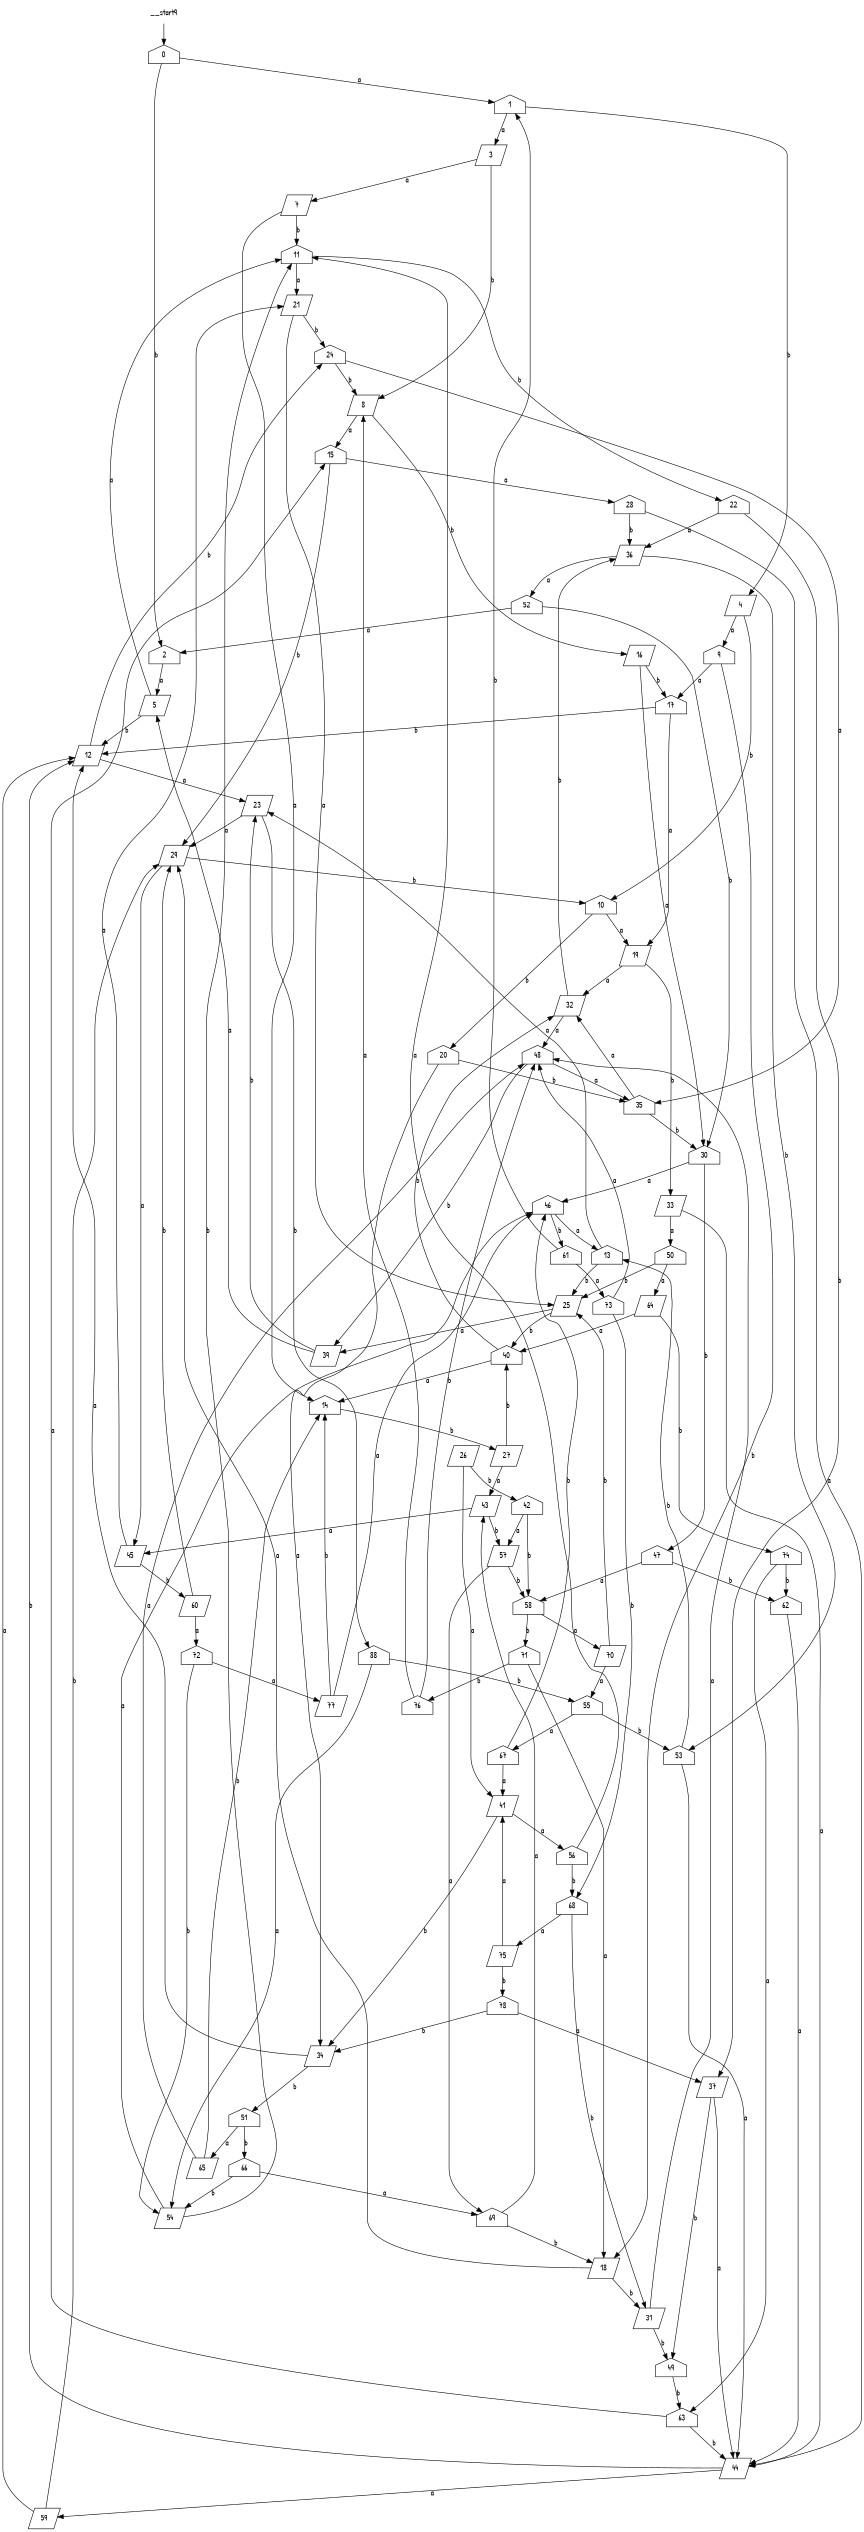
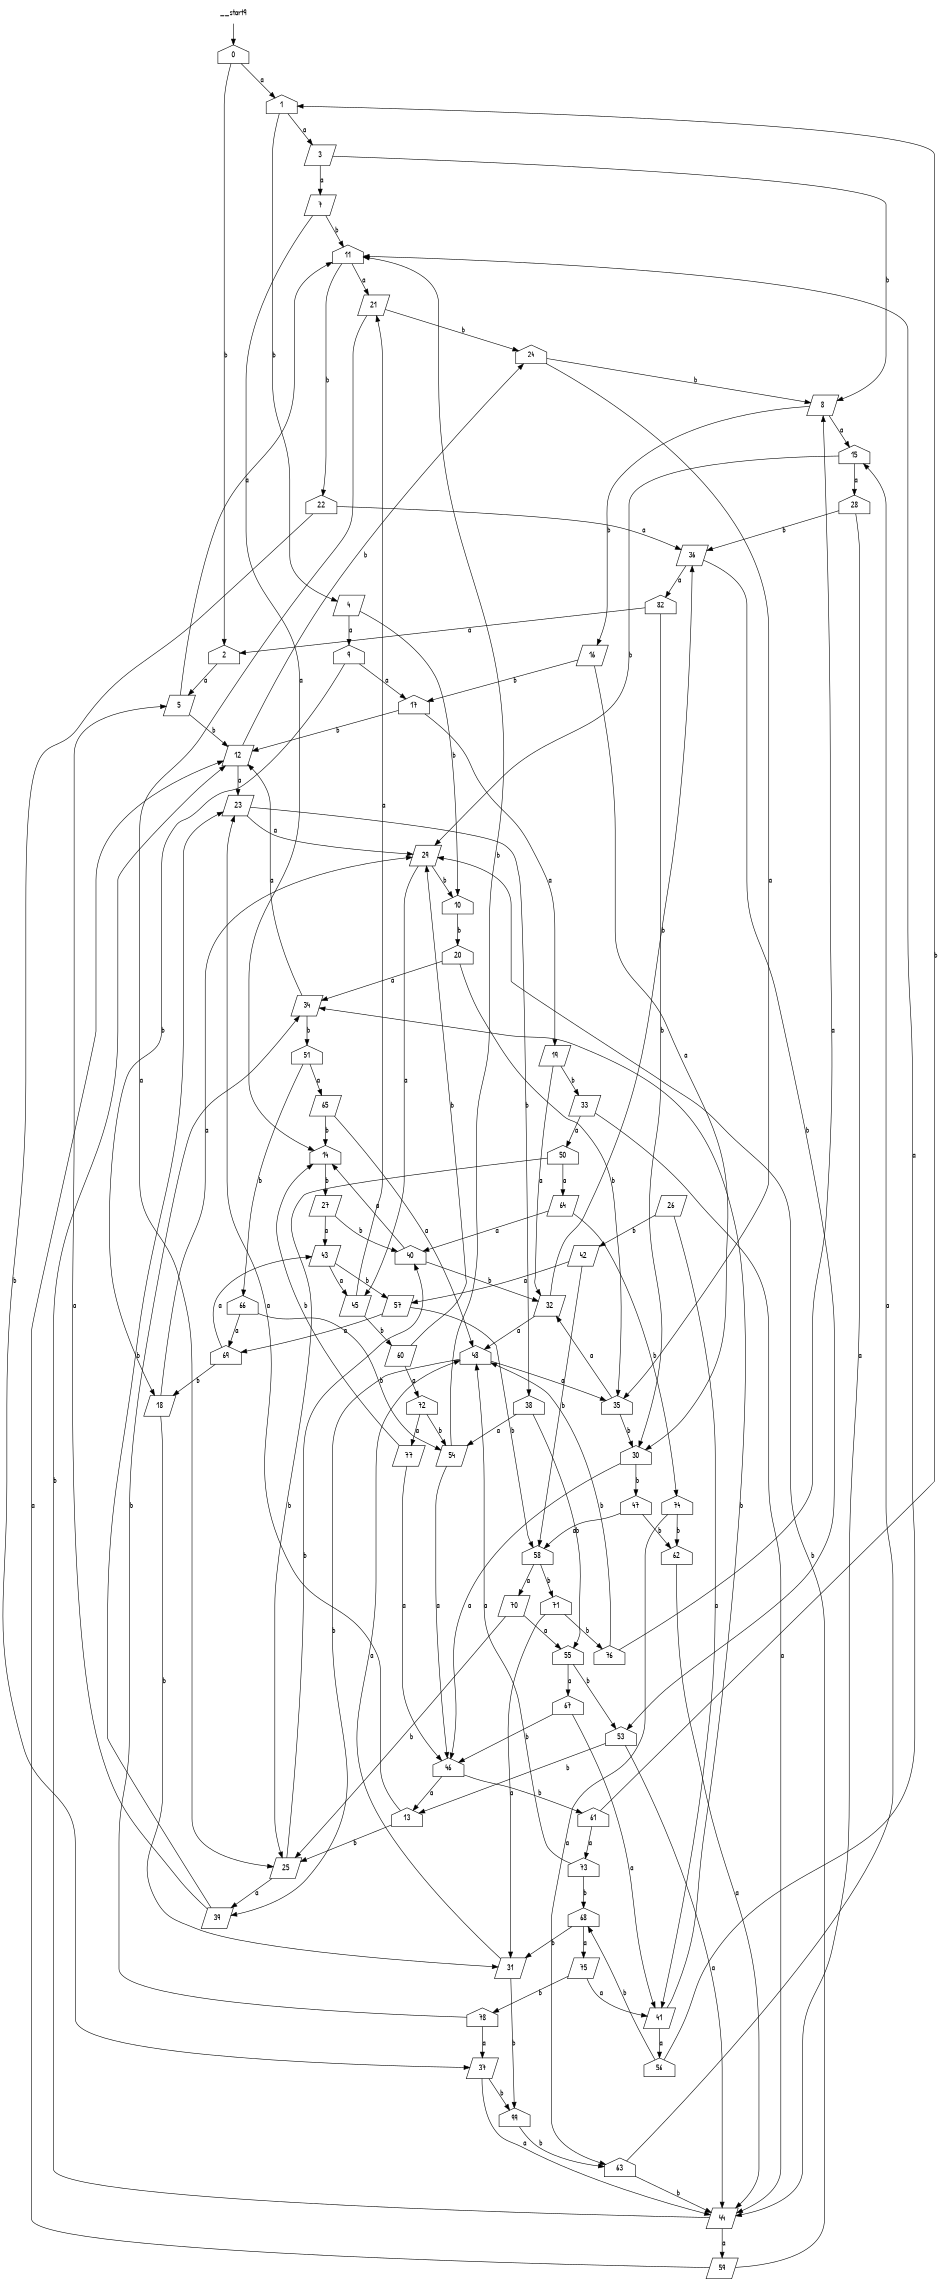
node "52": label "52" -> "82"
edge "10" -> "19": removed, label "a"
node "42": shape house -> parallelogram
node "88": label "88" -> "38"
edge "71" -> "18": now "71" -> "31"
node "49": label "49" -> "99"
